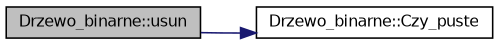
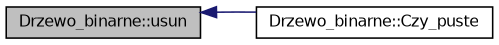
edge "Drzewo_binarne::usun" -> "Drzewo_binarne::Czy_puste": reversed
